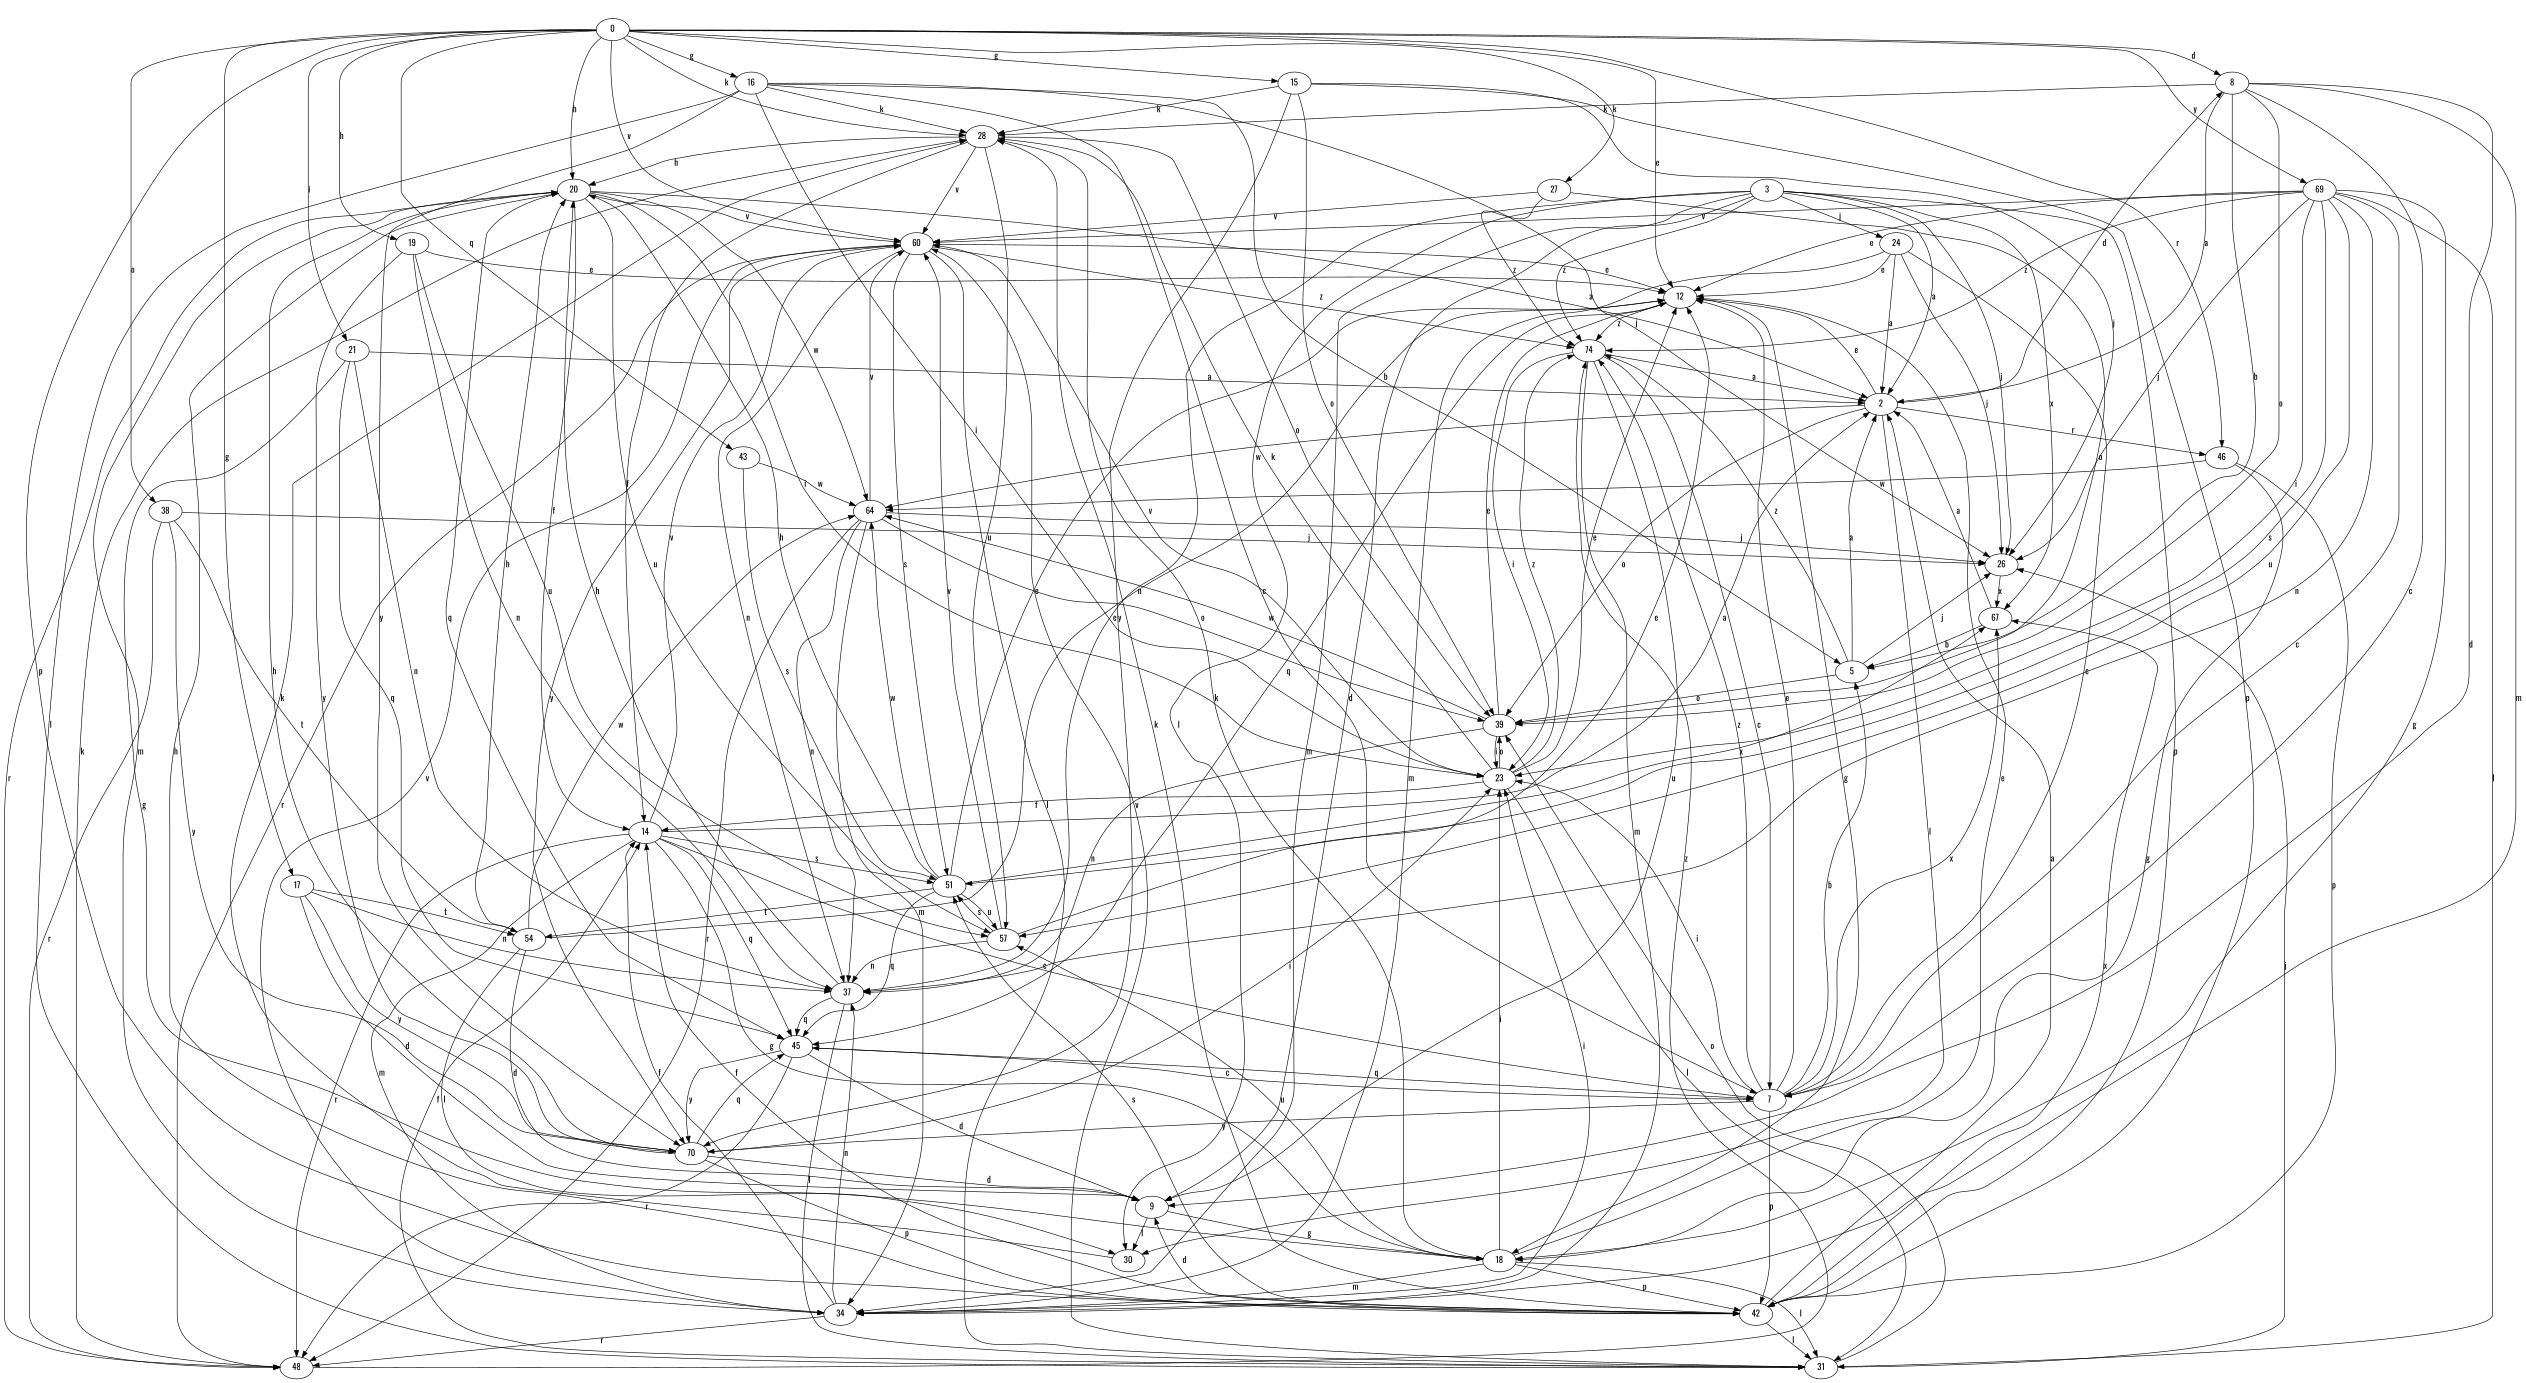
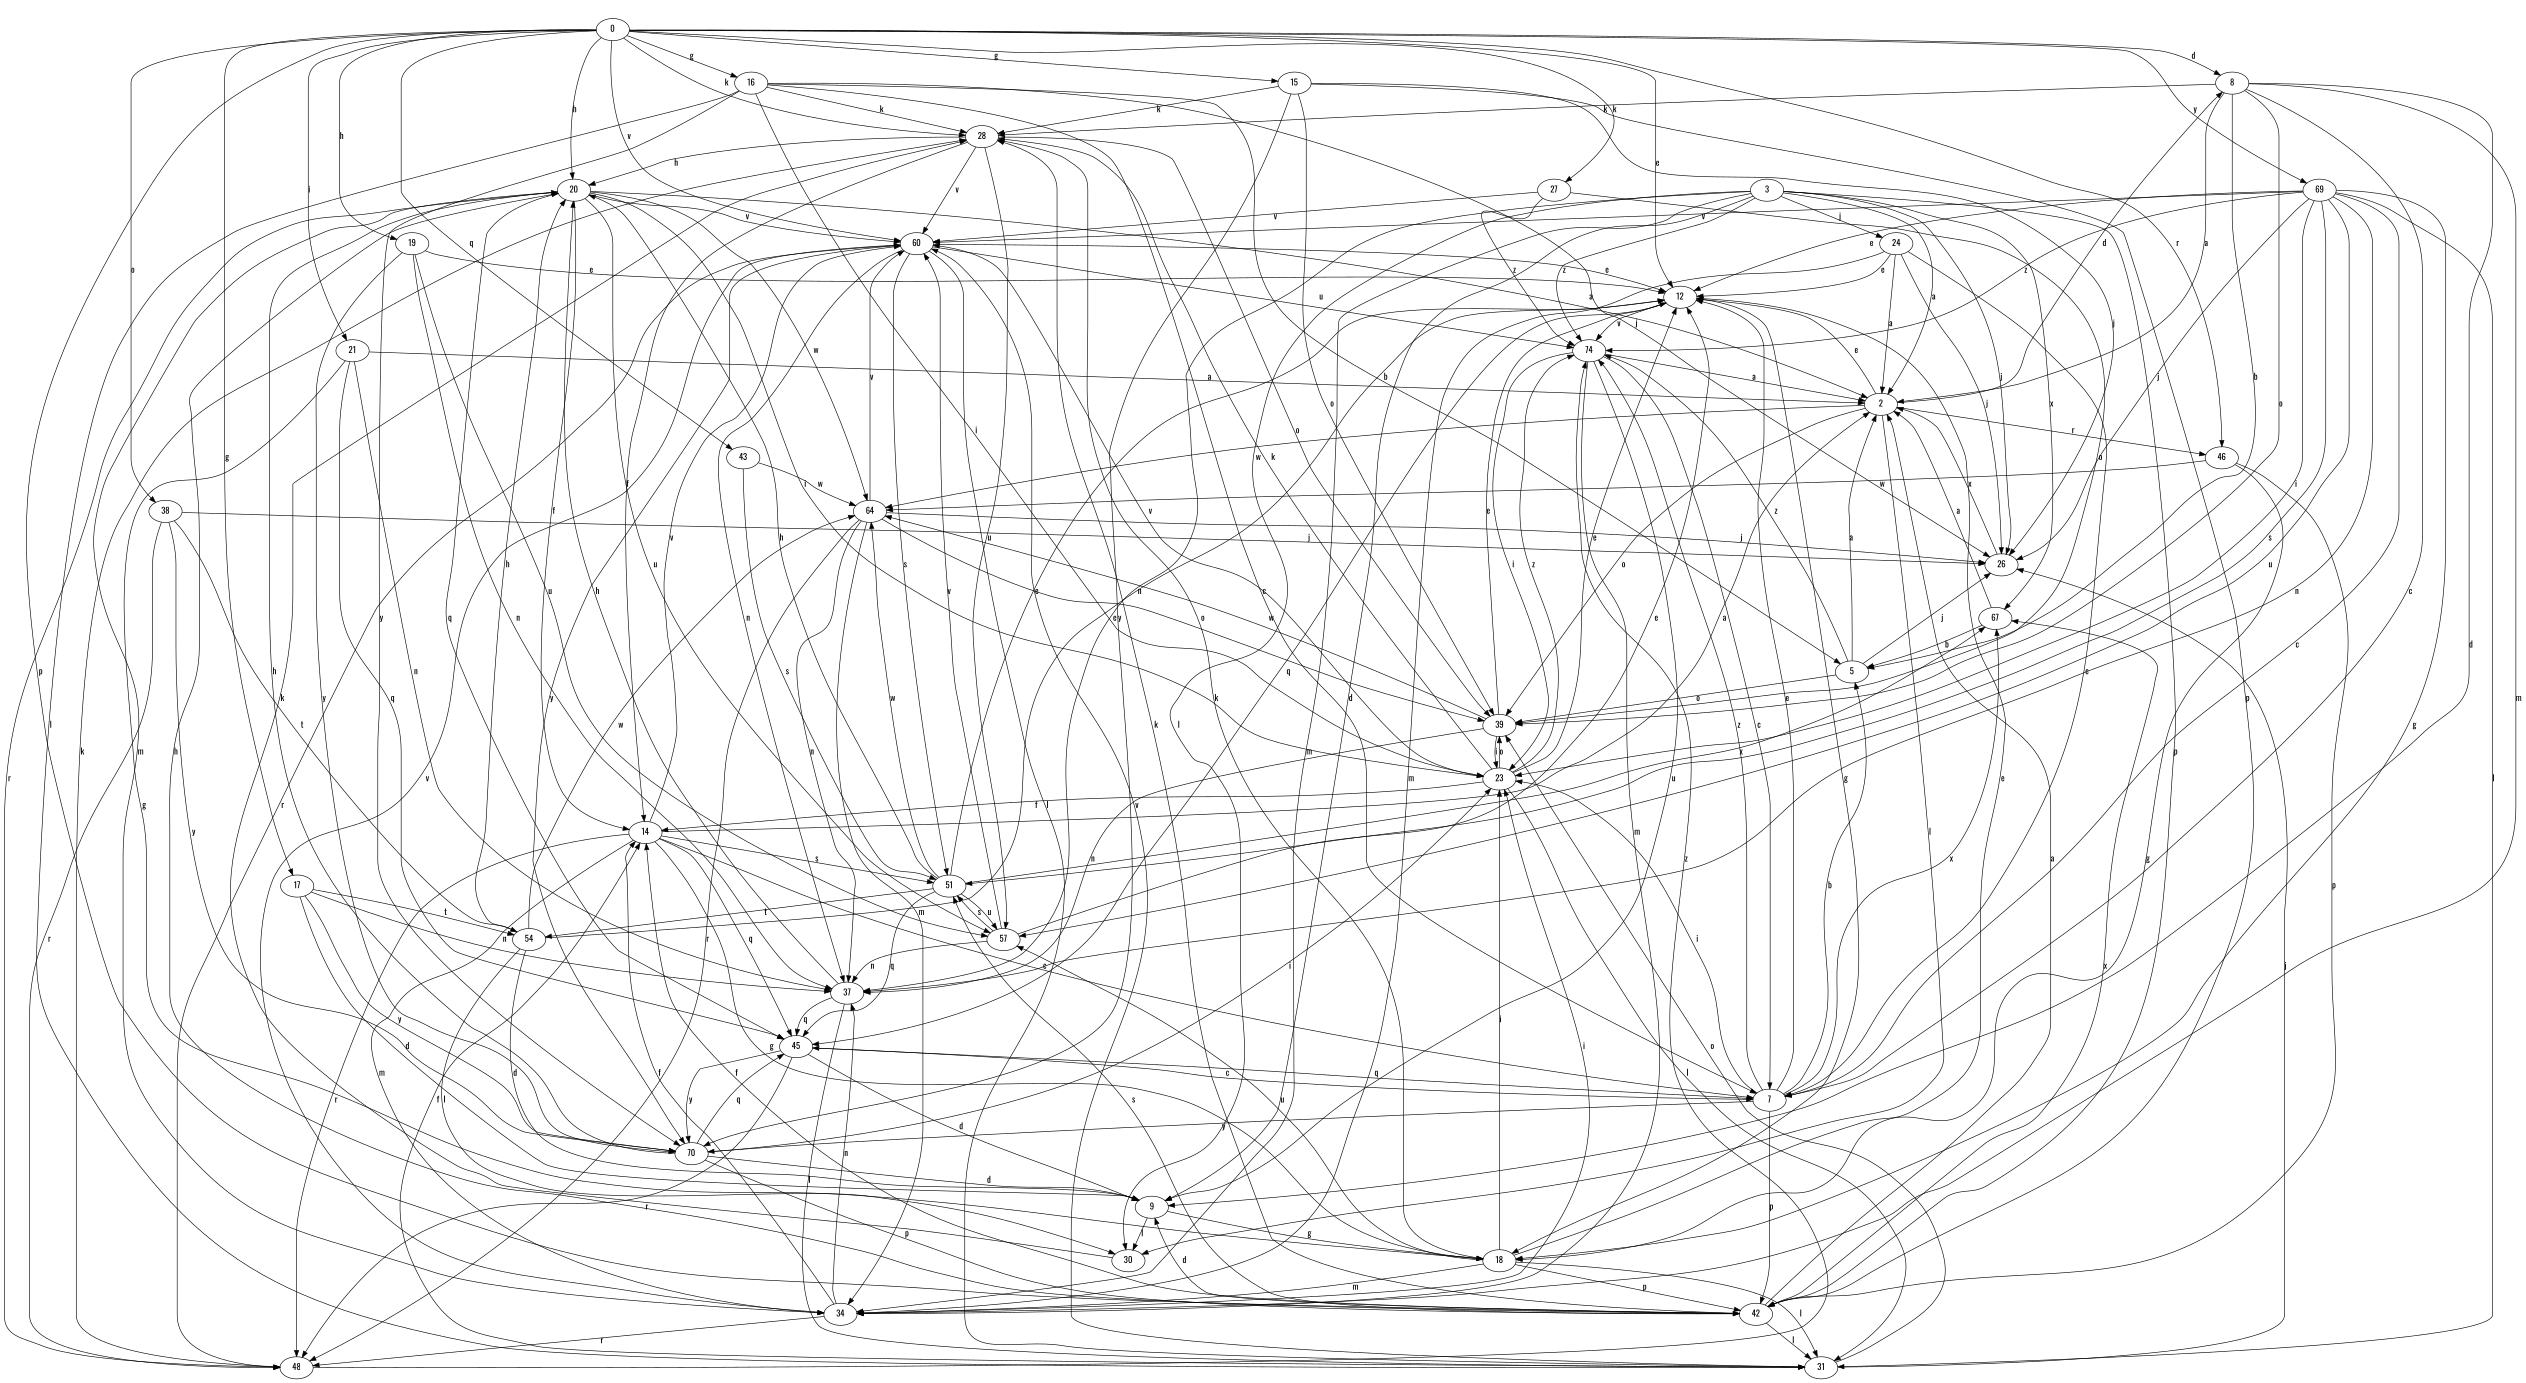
edge "60" -> "74": label "z" -> "u"
edge "12" -> "74": label "z" -> "v"
edge "26" -> "67": now "26" -> "2"
